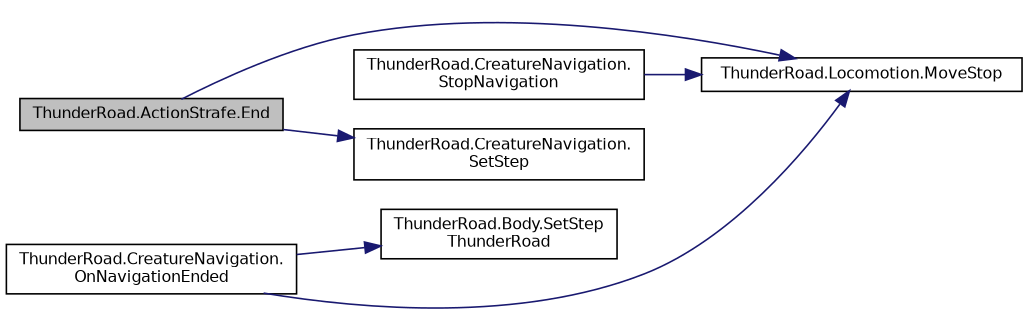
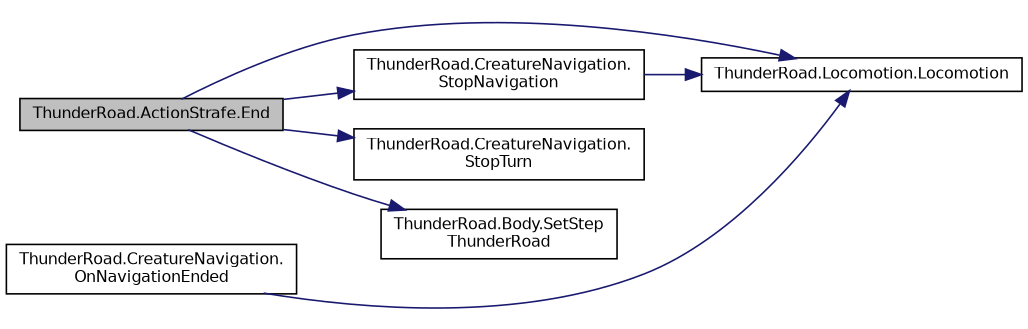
node "ThunderRoad.Locomotion.MoveStop": label "ThunderRoad.Locomotion.MoveStop" -> "ThunderRoad.Locomotion.Locomotion"
edge "ThunderRoad.ActionStrafe.End" -> "ThunderRoad.CreatureNavigation. StopNavigation": added
node "ThunderRoad.CreatureNavigation. SetStep": label "ThunderRoad.CreatureNavigation. SetStep" -> "ThunderRoad.CreatureNavigation. StopTurn"
edge "ThunderRoad.CreatureNavigation. OnNavigationEnded" -> "ThunderRoad.Body.SetStep ThunderRoad": now "ThunderRoad.ActionStrafe.End" -> "ThunderRoad.Body.SetStep ThunderRoad"
